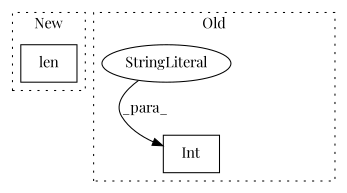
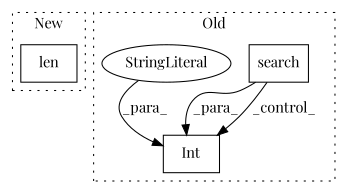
node "search": added
